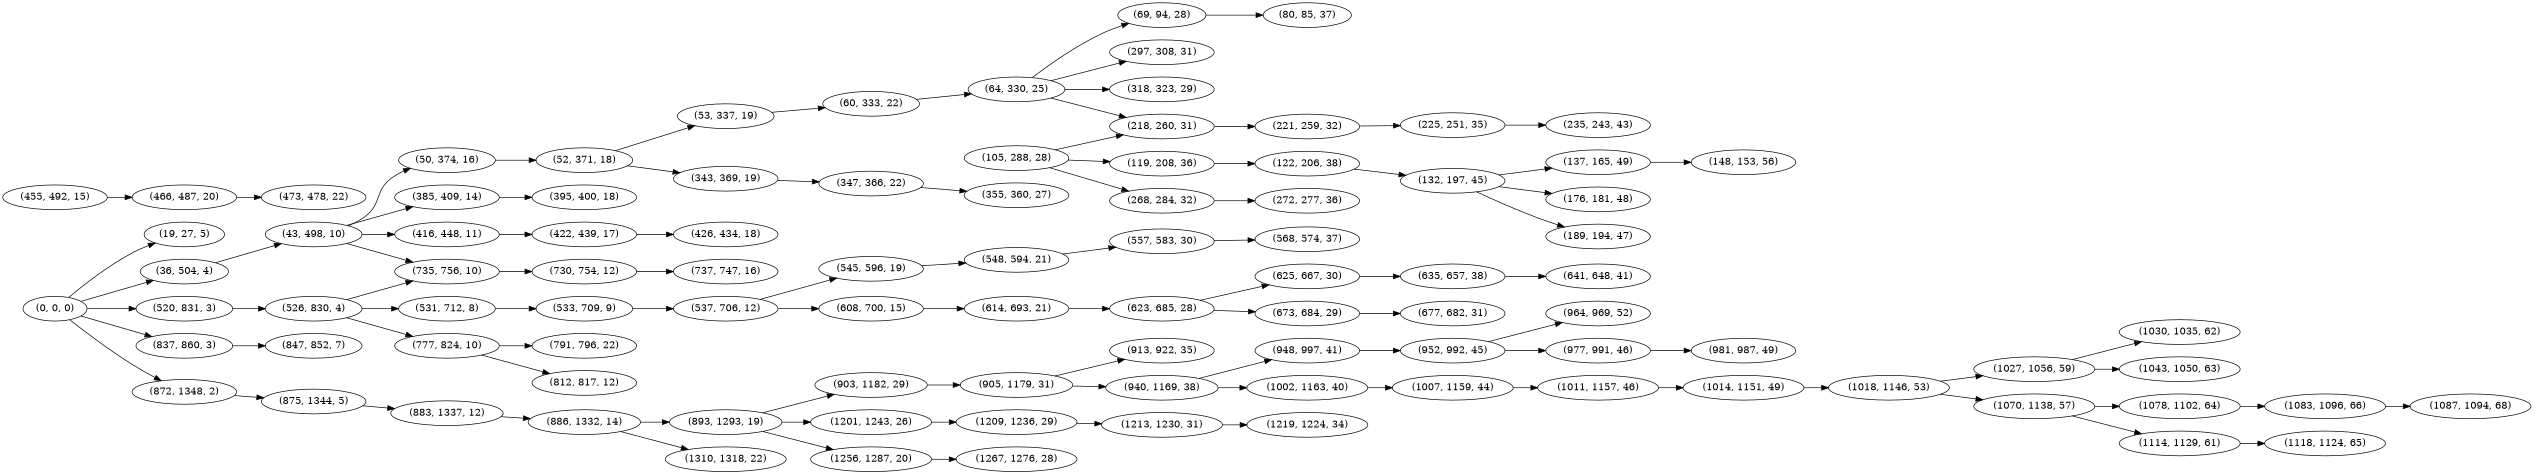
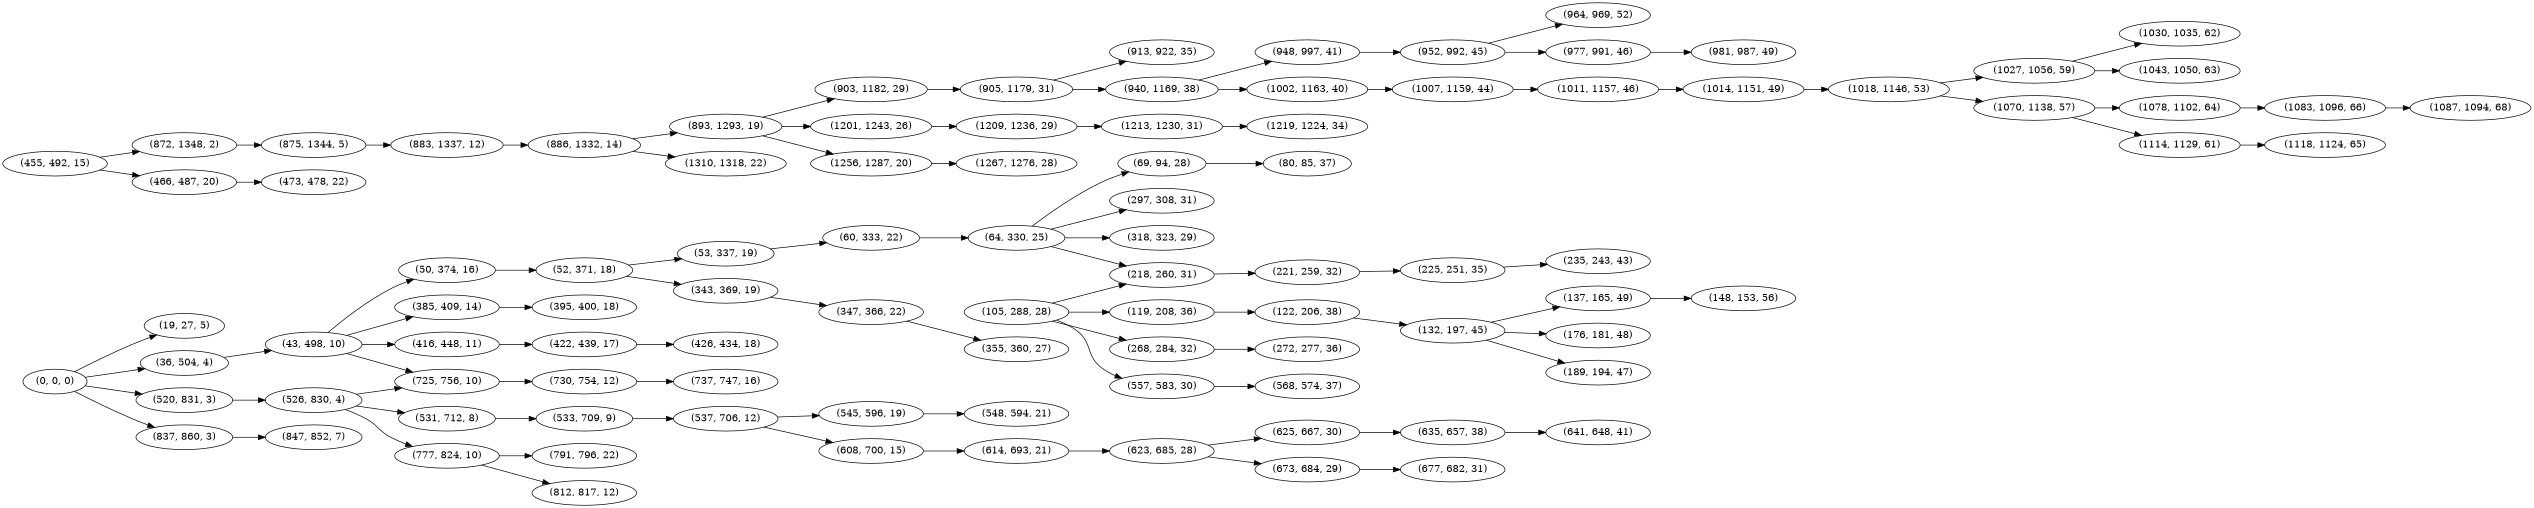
edge "(548, 594, 21)" -> "(557, 583, 30)": now "(105, 288, 28)" -> "(557, 583, 30)"
node "(735, 756, 10)": label "(735, 756, 10)" -> "(725, 756, 10)"
edge "(0, 0, 0)" -> "(872, 1348, 2)": now "(455, 492, 15)" -> "(872, 1348, 2)"
